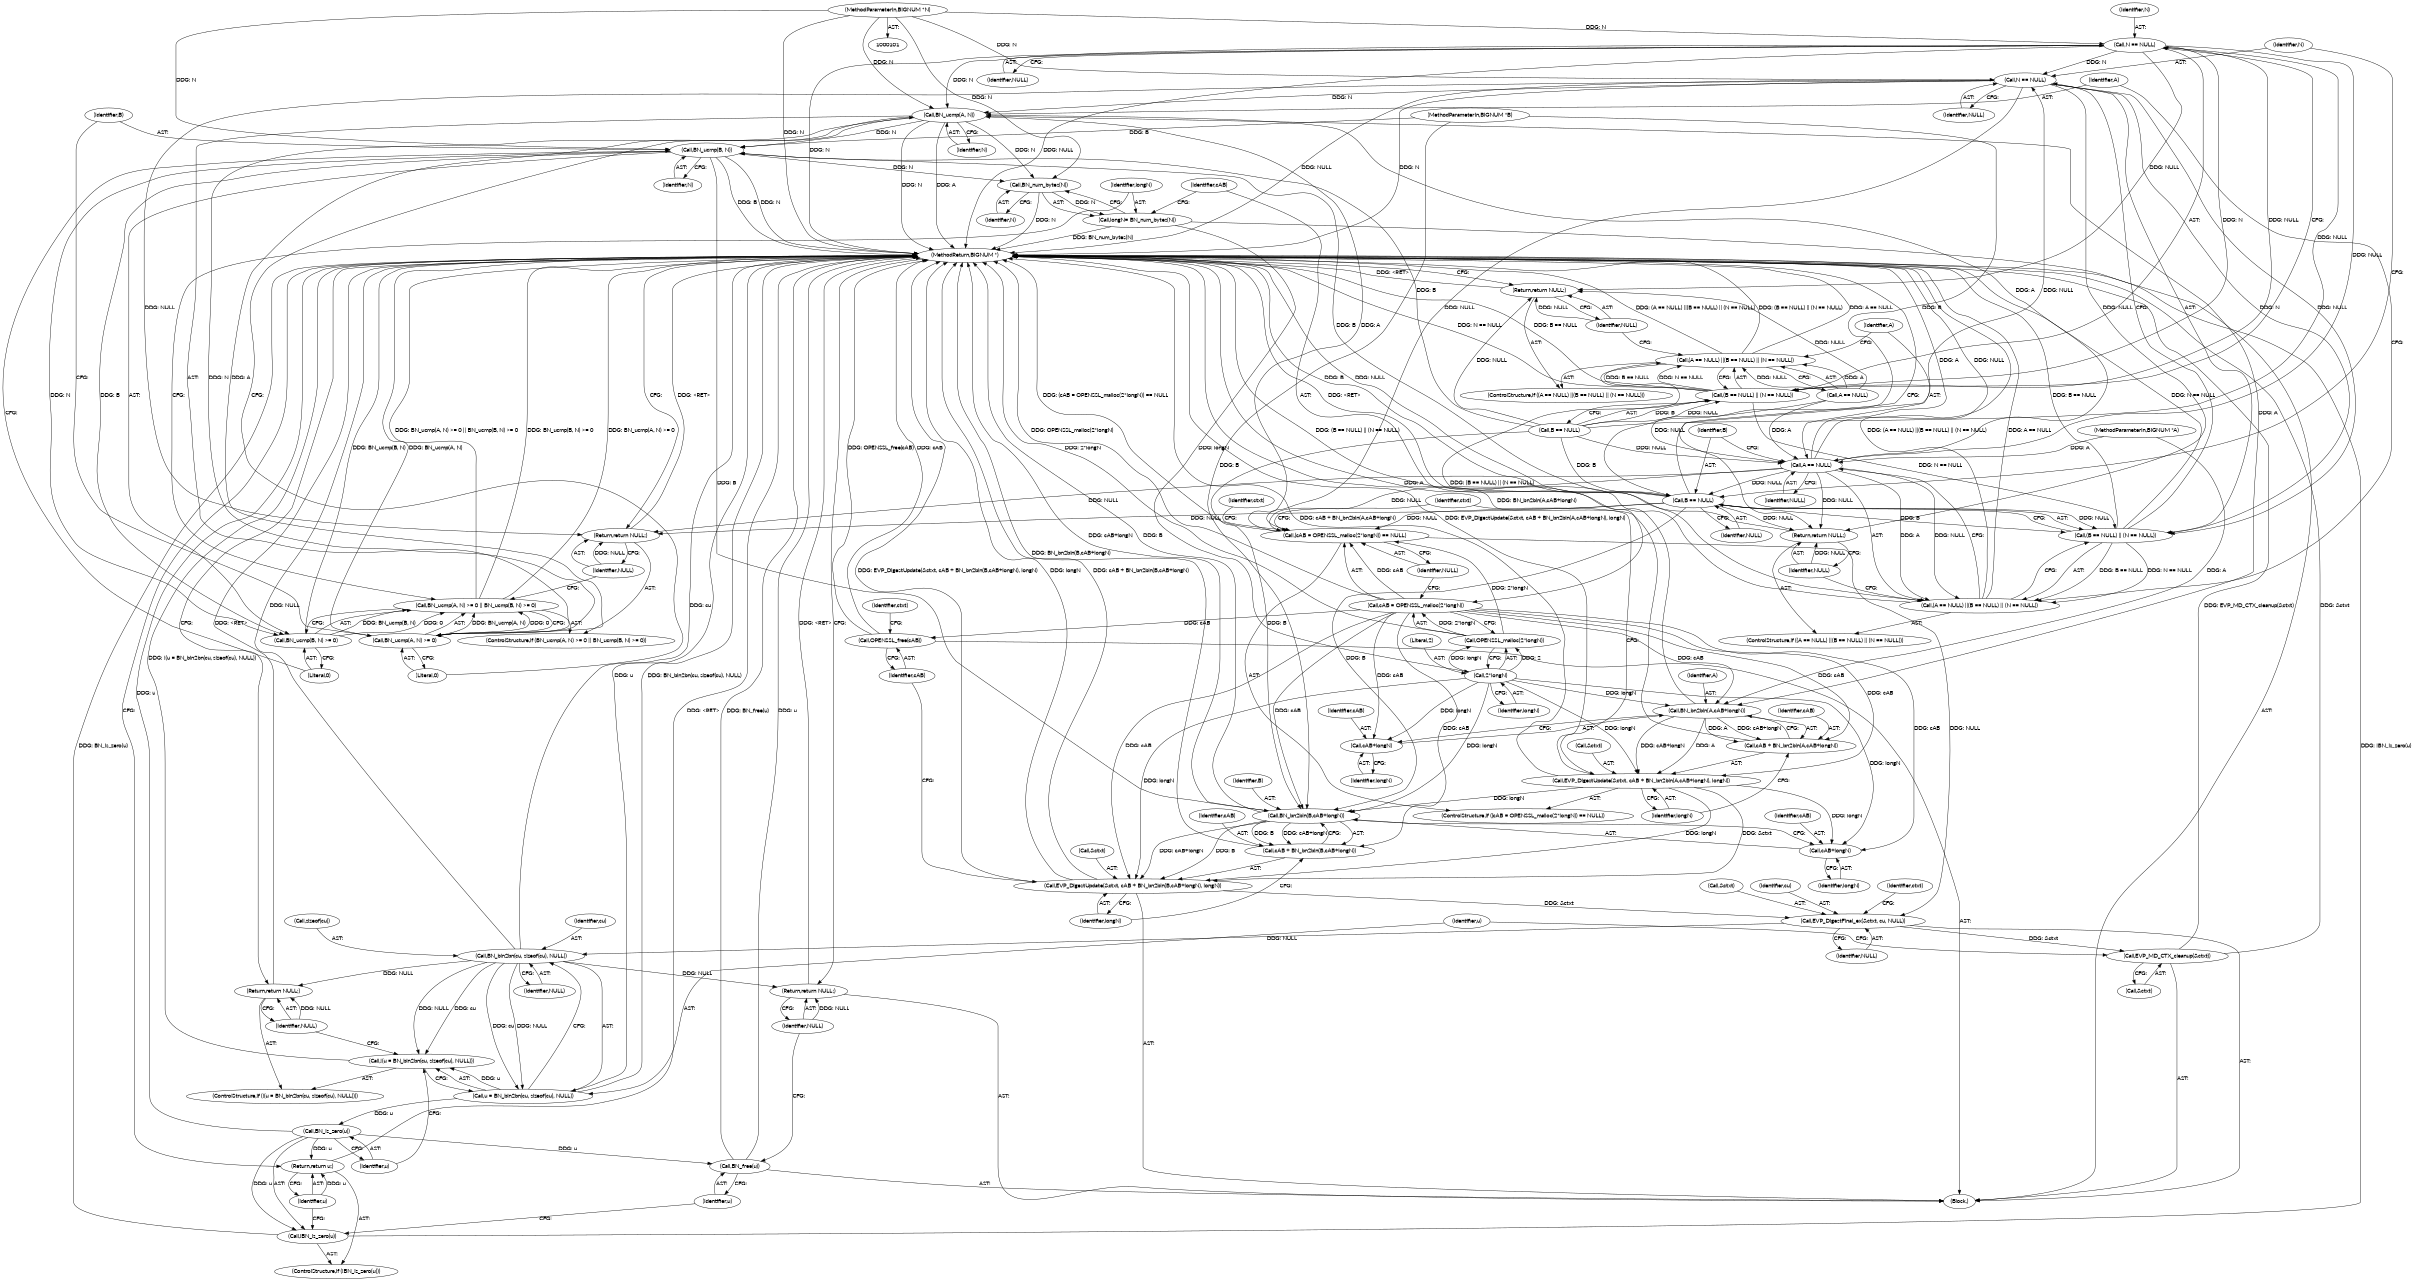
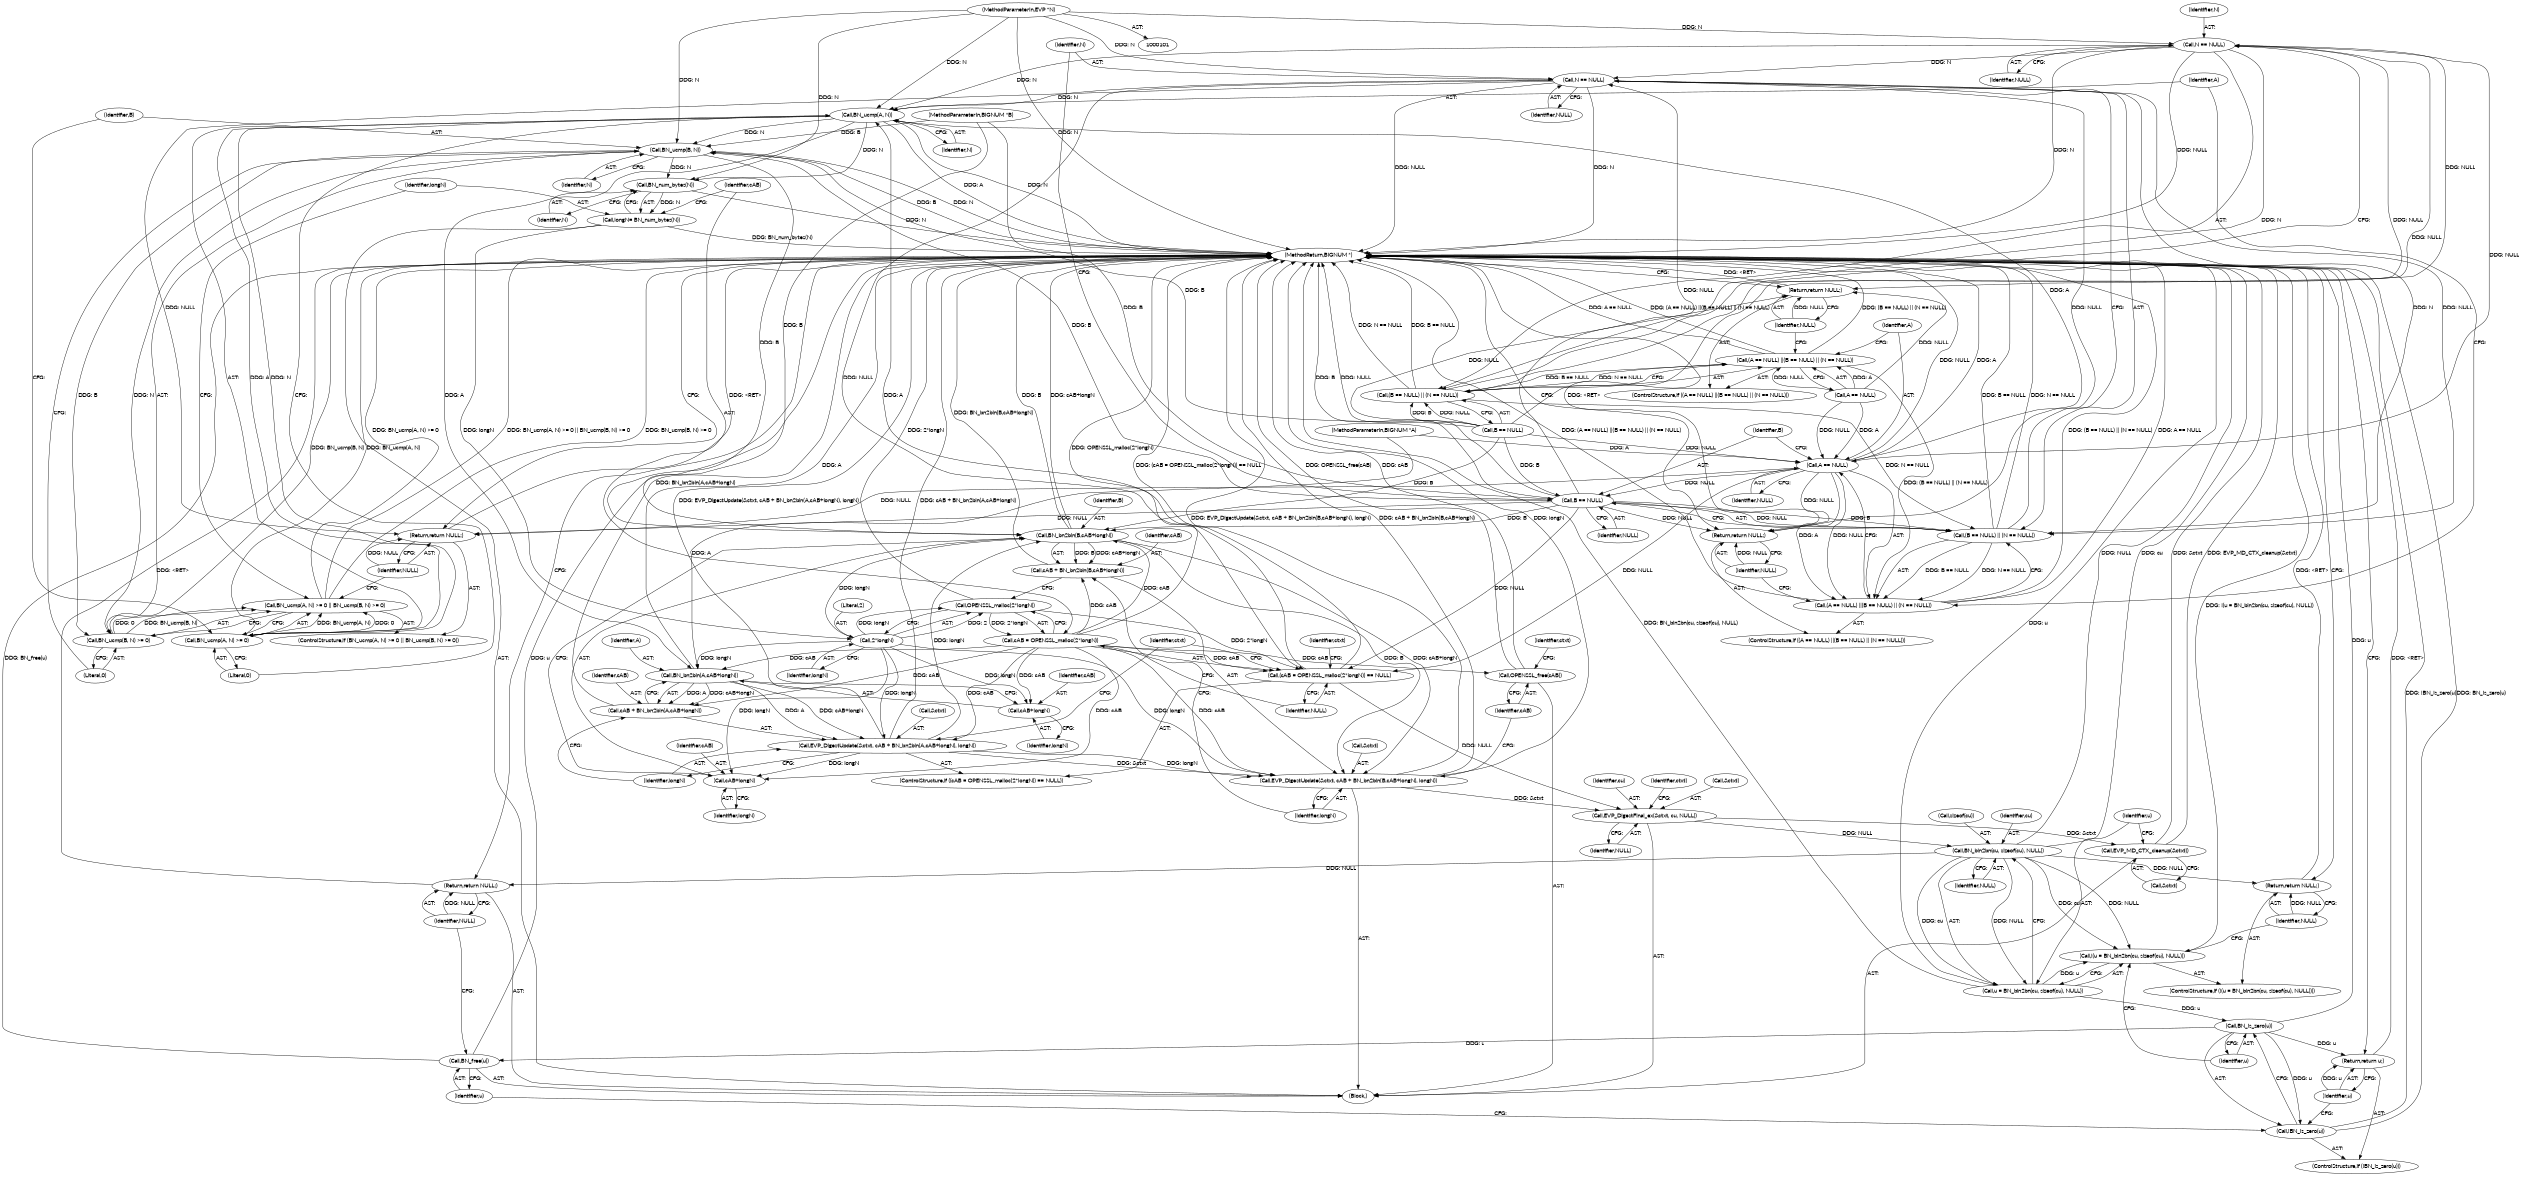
node "(MethodParameterIn,BIGNUM *N)": label "(MethodParameterIn,BIGNUM *N)" -> "(MethodParameterIn,EVP *N)"
edge "(Call,cAB + BN_bn2bin(B,cAB+longN))" -> "(Call,BN_bn2bin(B,cAB+longN))": now "(Call,cAB + BN_bn2bin(B,cAB+longN))" -> "(Call,OPENSSL_malloc(2*longN))"
edge "(Call,!BN_is_zero(u))" -> "(Call,BN_is_zero(u))": added, label "CFG:"
